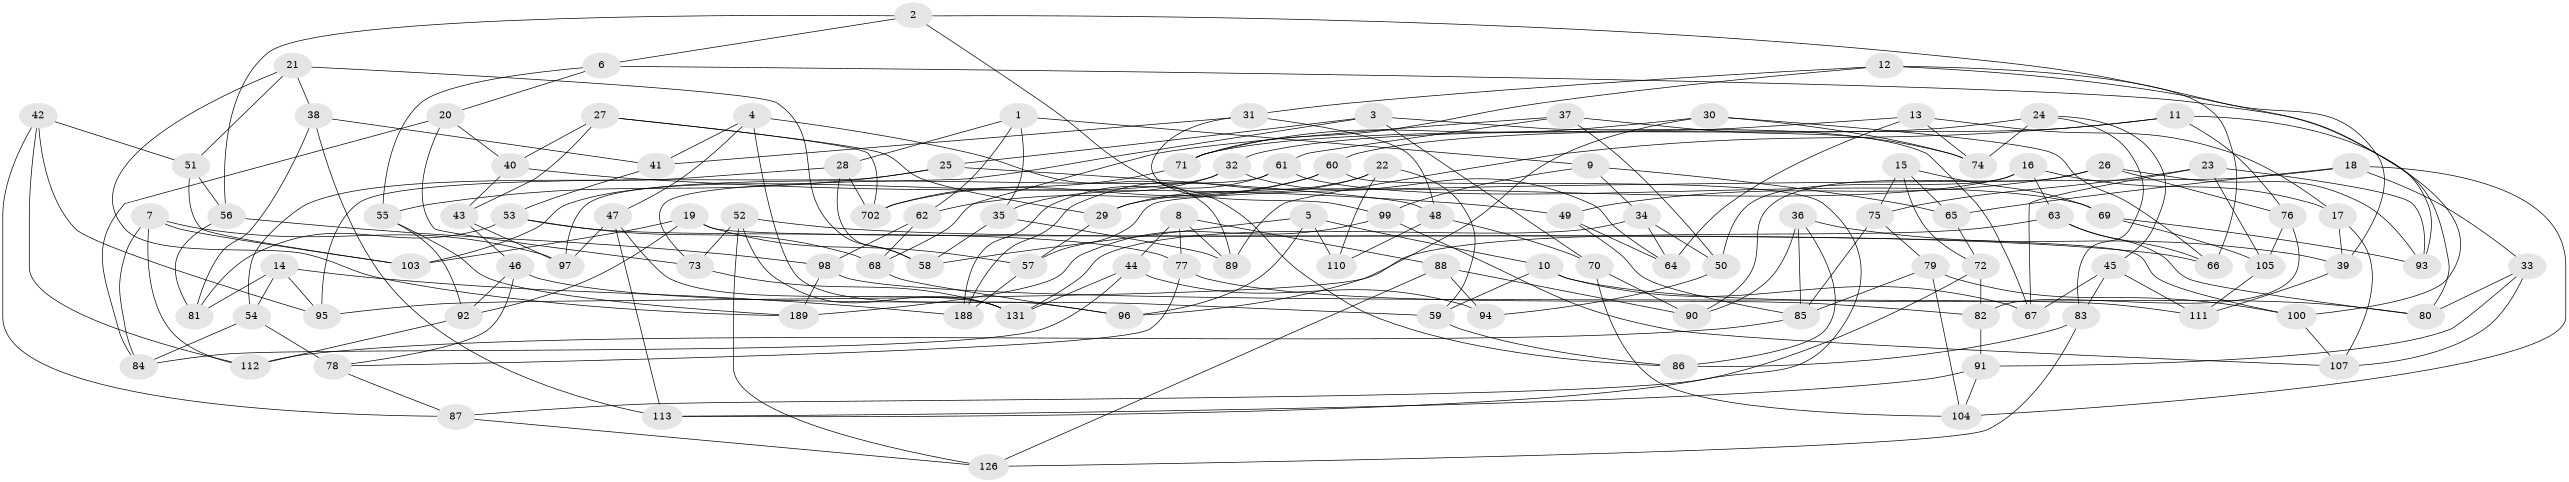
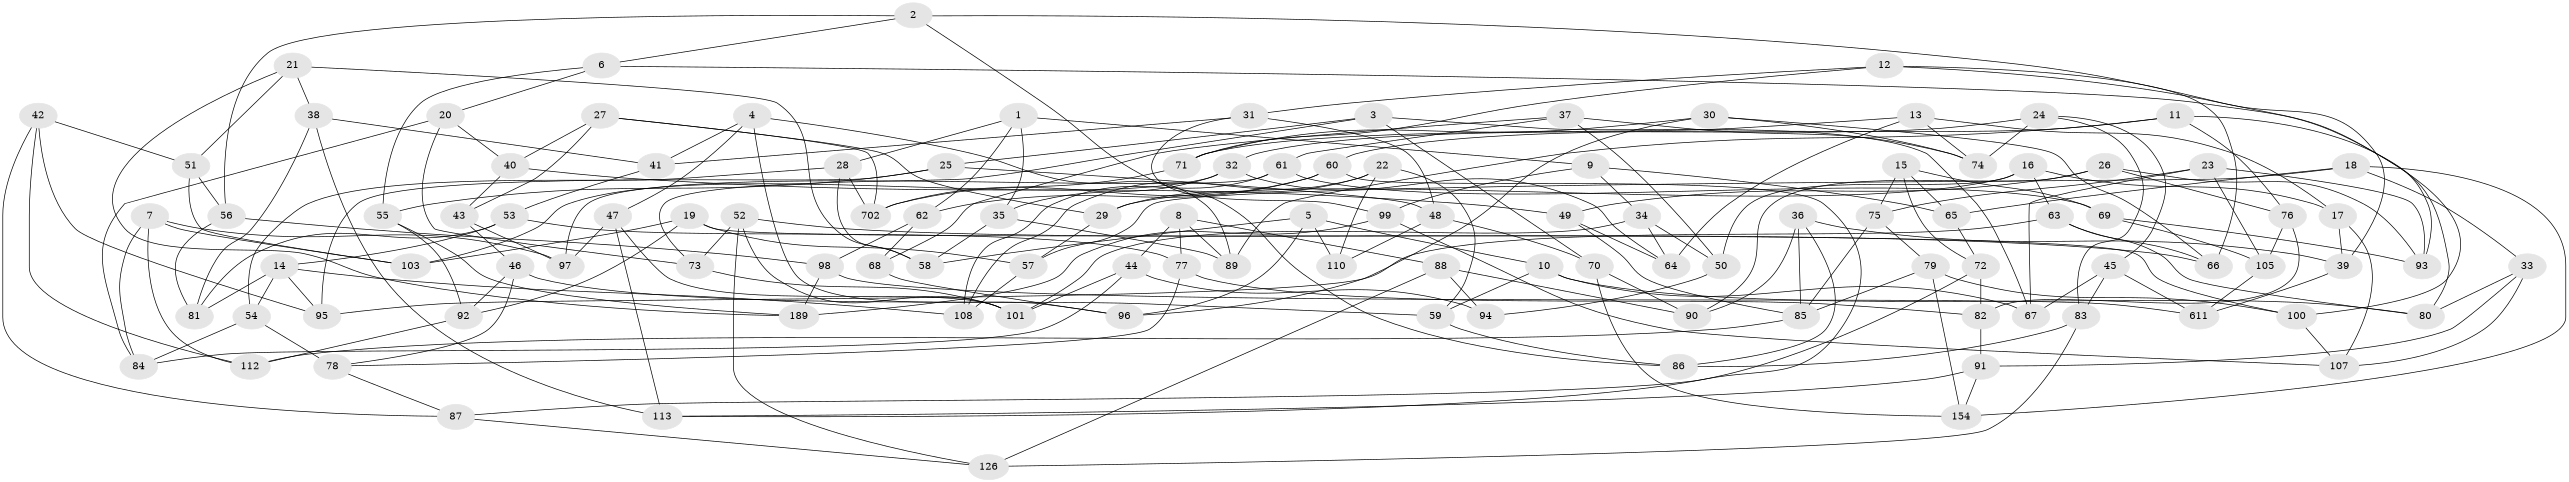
edge "53" -- "68": now "53" -- "14"
node "188": label "188" -> "108"
node "131": label "131" -> "101"
node "111": label "111" -> "611"
node "104": label "104" -> "154"
